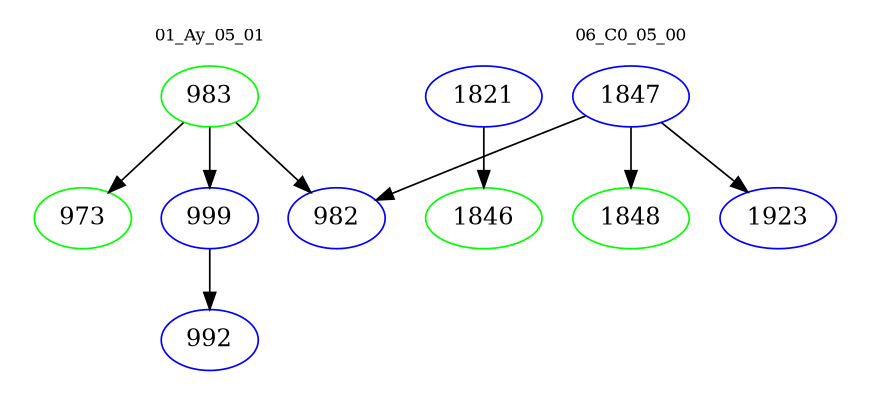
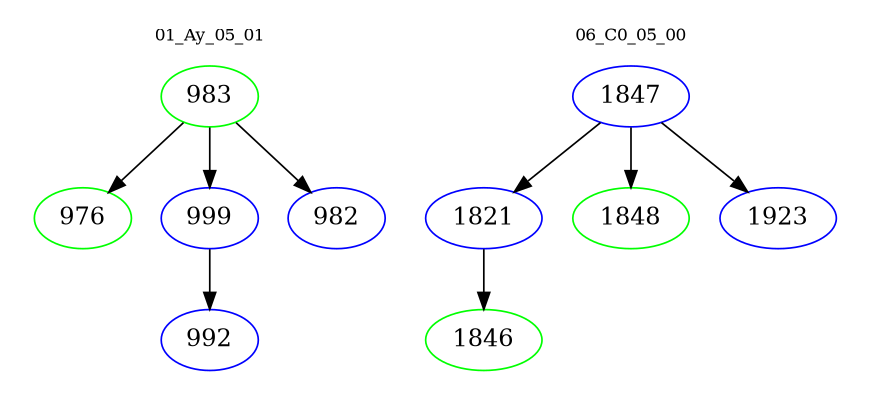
edge "1847" -> "982": now "1847" -> "1821"
node "973": label "973" -> "976"
